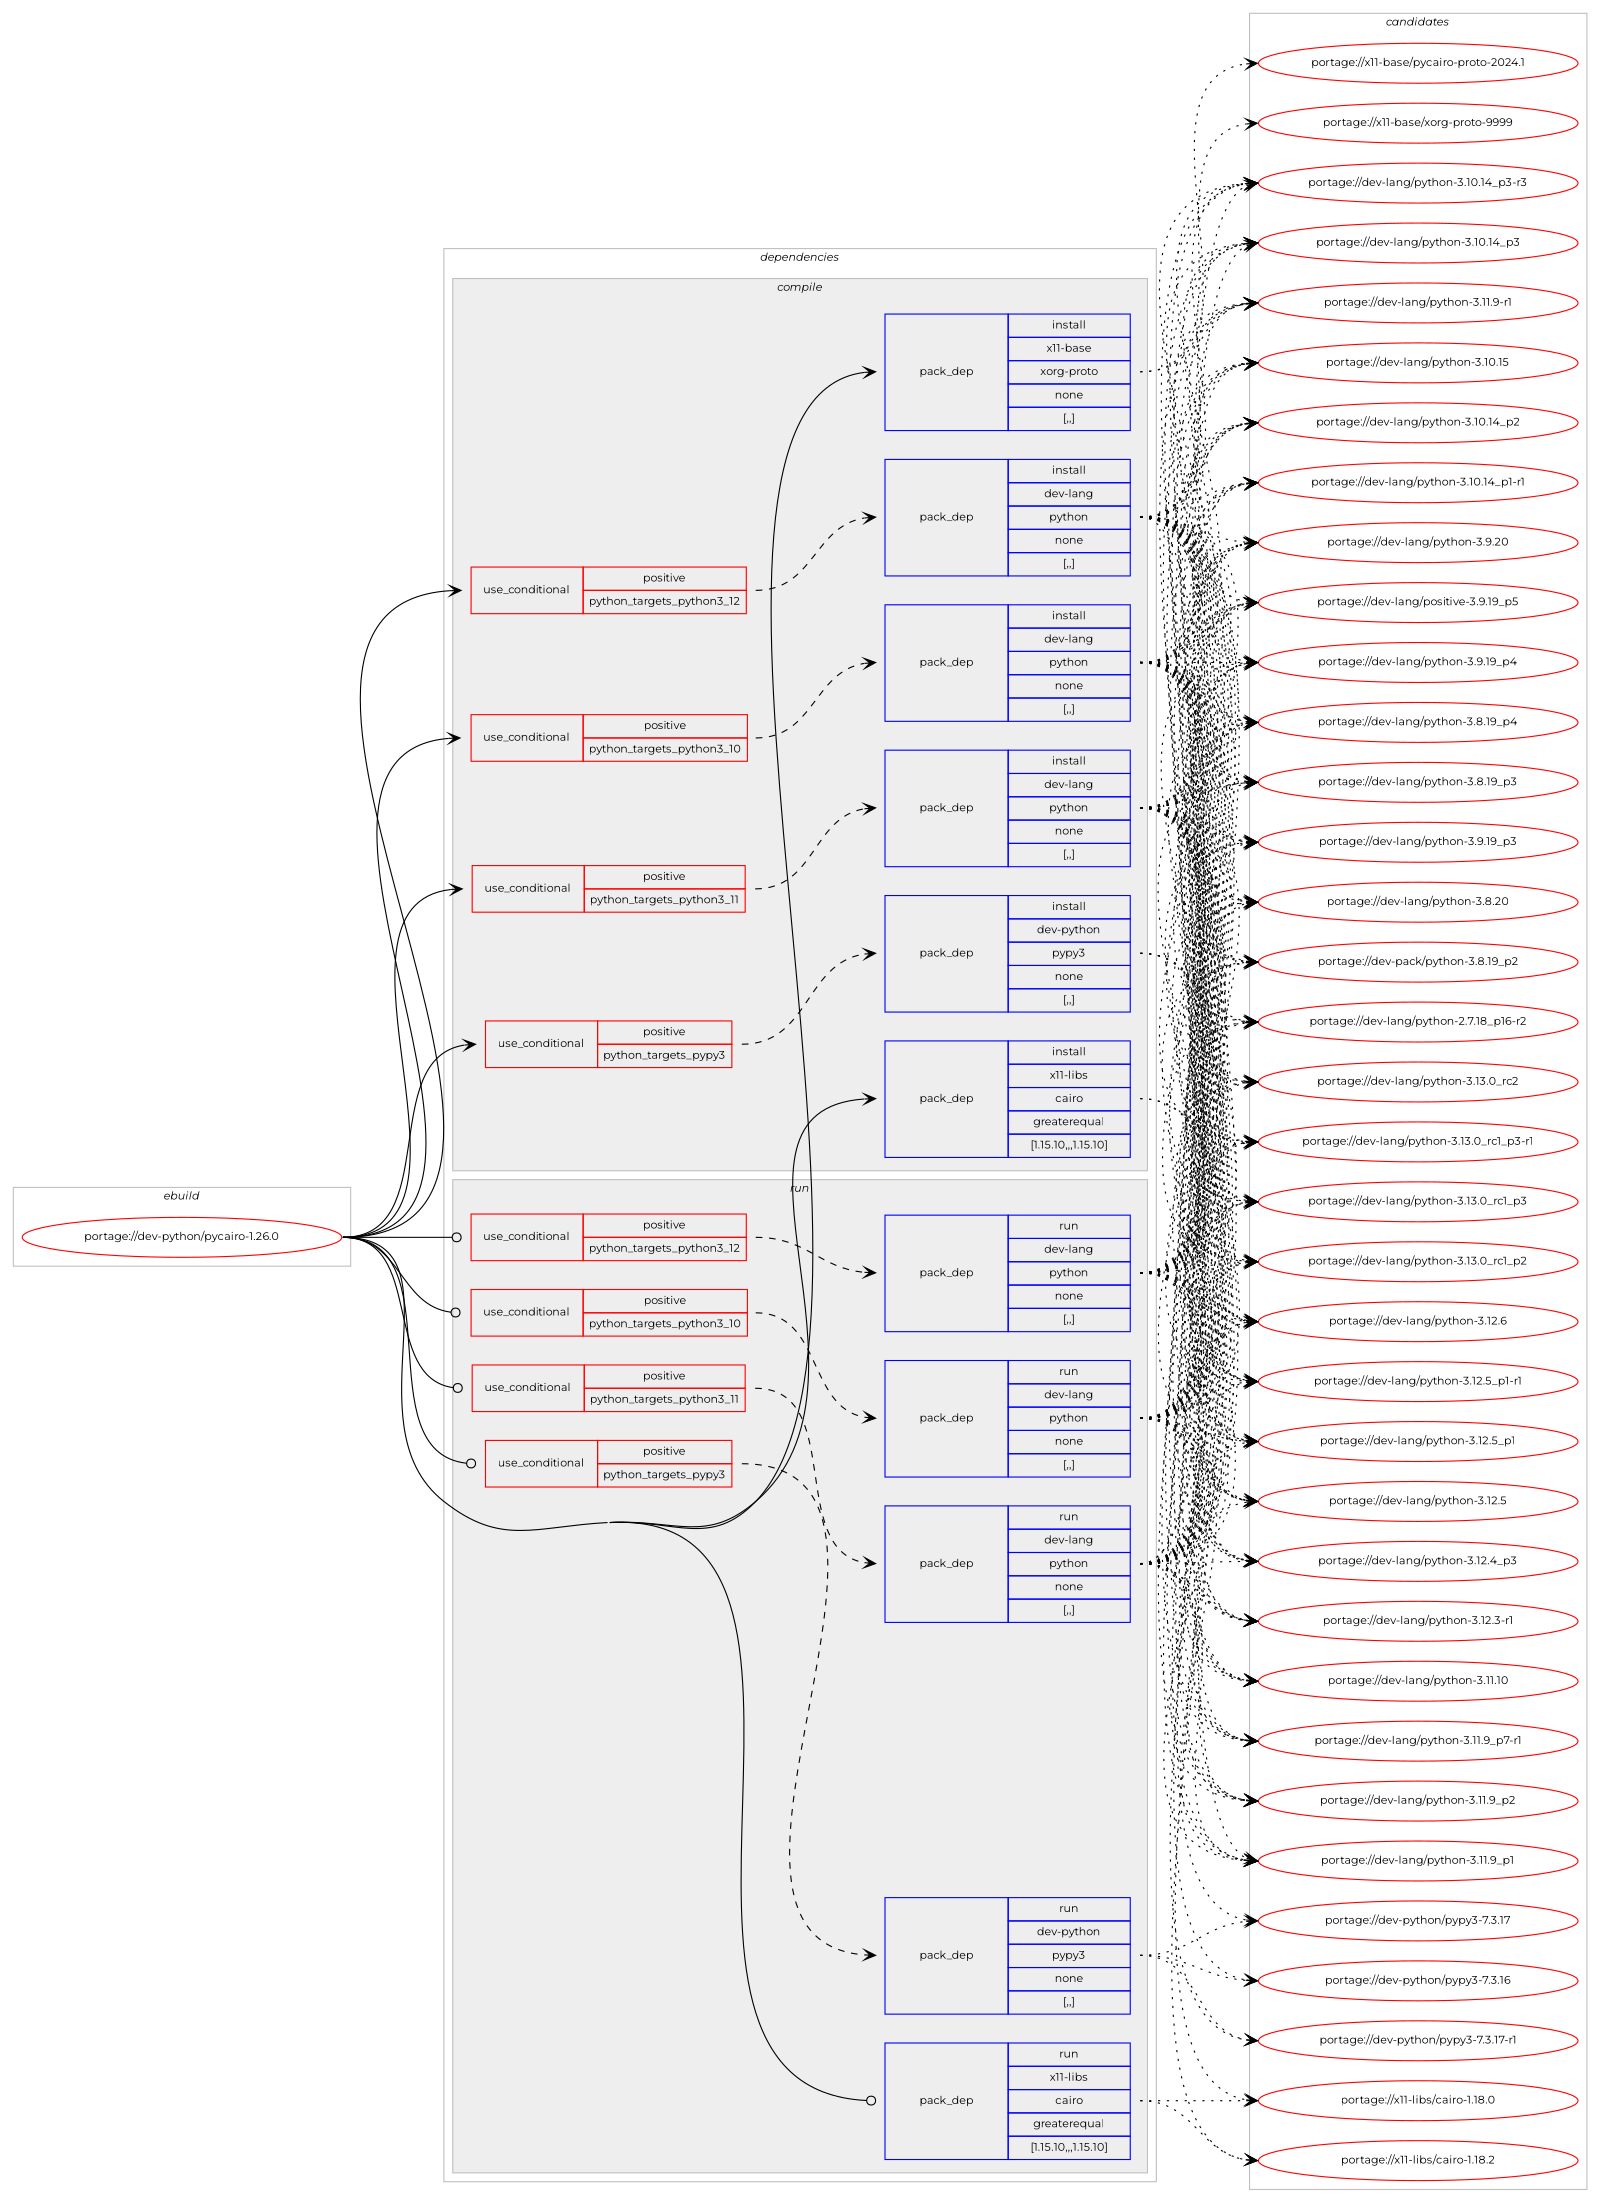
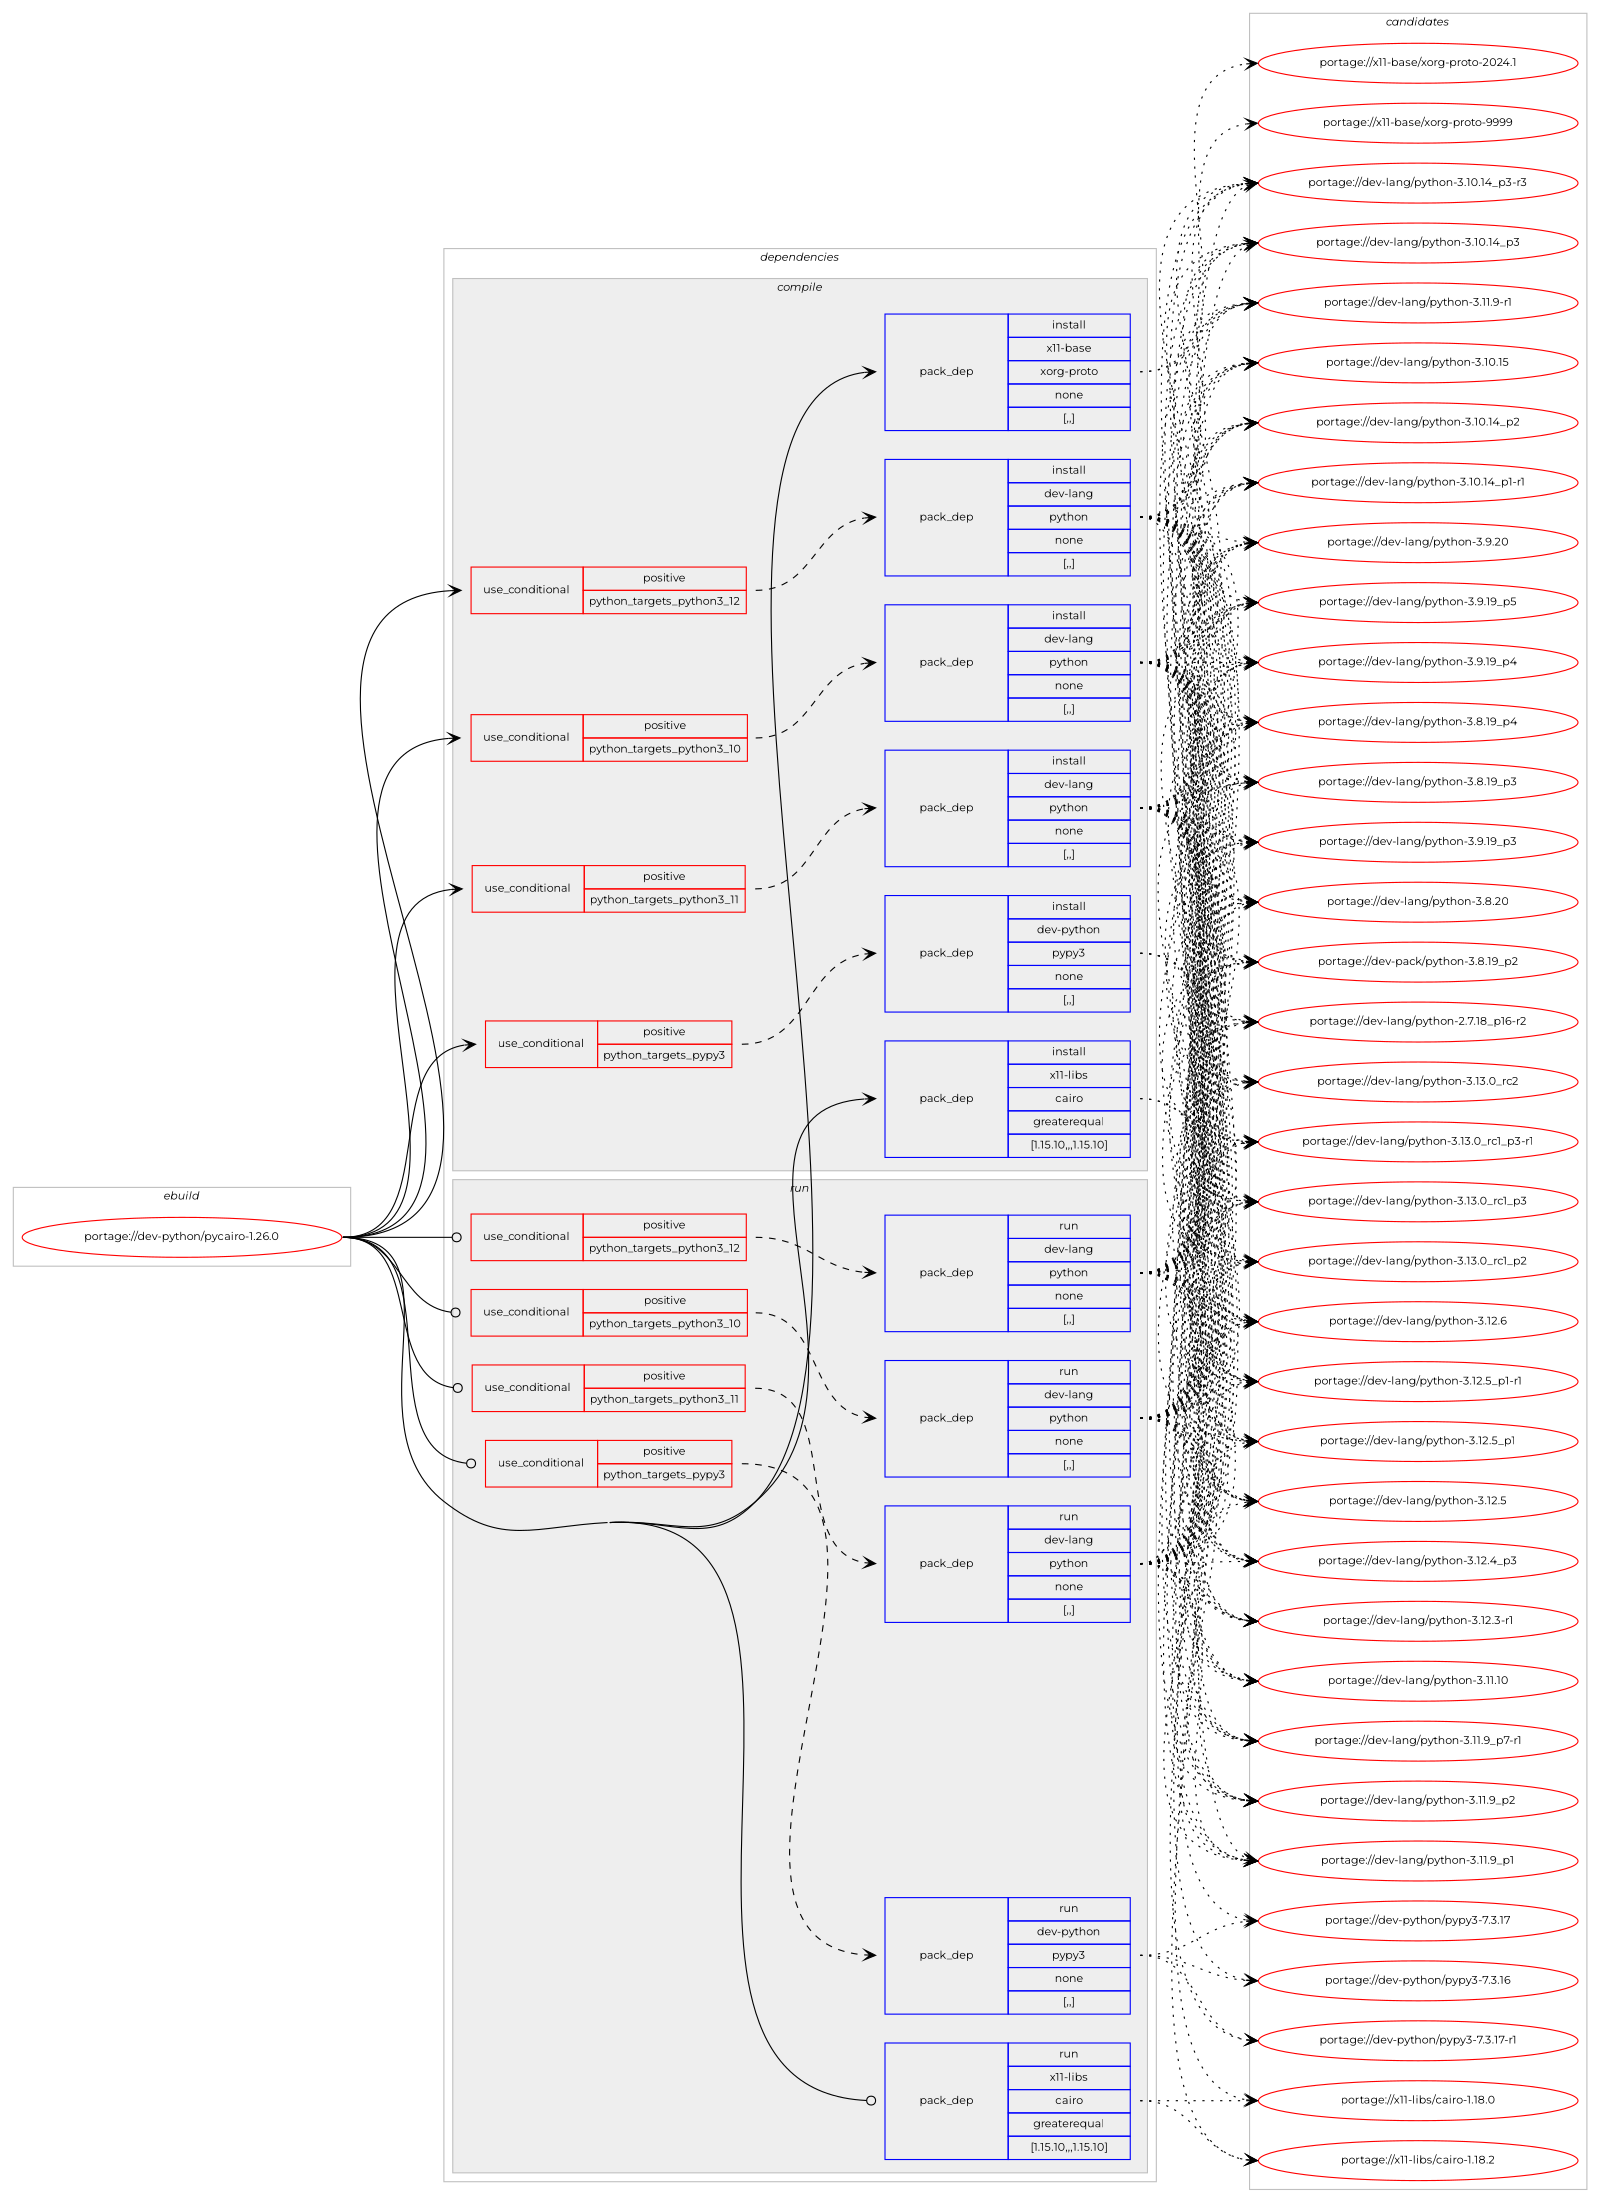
node "portage://x11-base/pycairo-proto-2024.1": label "portage://x11-base/pycairo-proto-2024.1" -> "portage://x11-base/xorg-proto-2024.1"
node "portage://dev-lang/positive-3.9.19_p5": label "portage://dev-lang/positive-3.9.19_p5" -> "portage://dev-lang/python-3.9.19_p5"
